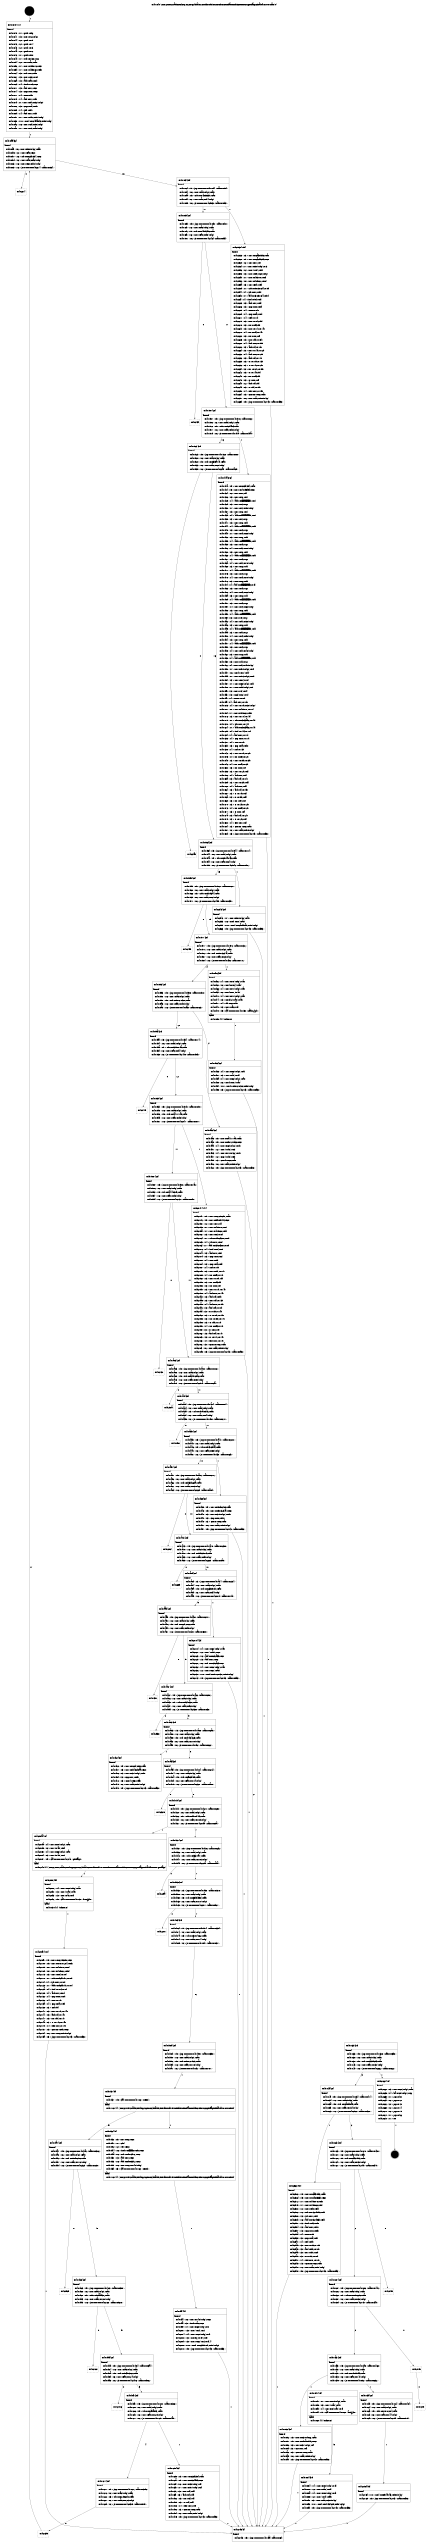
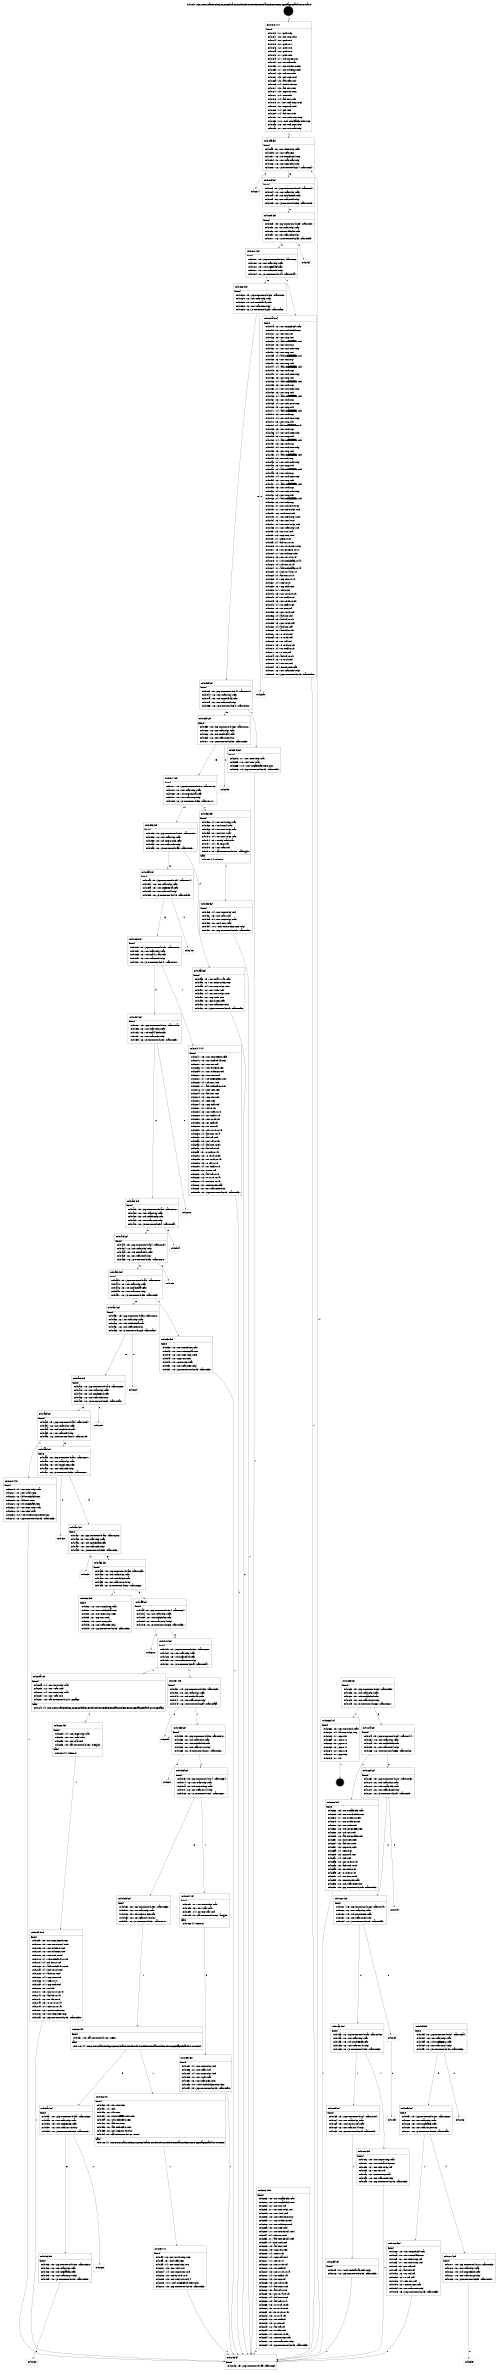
edge "0x4018cf [28]" -> "0x4025c3 [159]": removed, label "1"
edge "0x4026b9" -> "0x4018af [32]": now "0x4027d3 [5]" -> "0x4018af [32]"
edge "0x401b6f [28]" -> "0x401ed1 [19]": added, label "1"
edge "0x401bc3 [28]" -> "0x401bdf [28]": removed, label "5"
